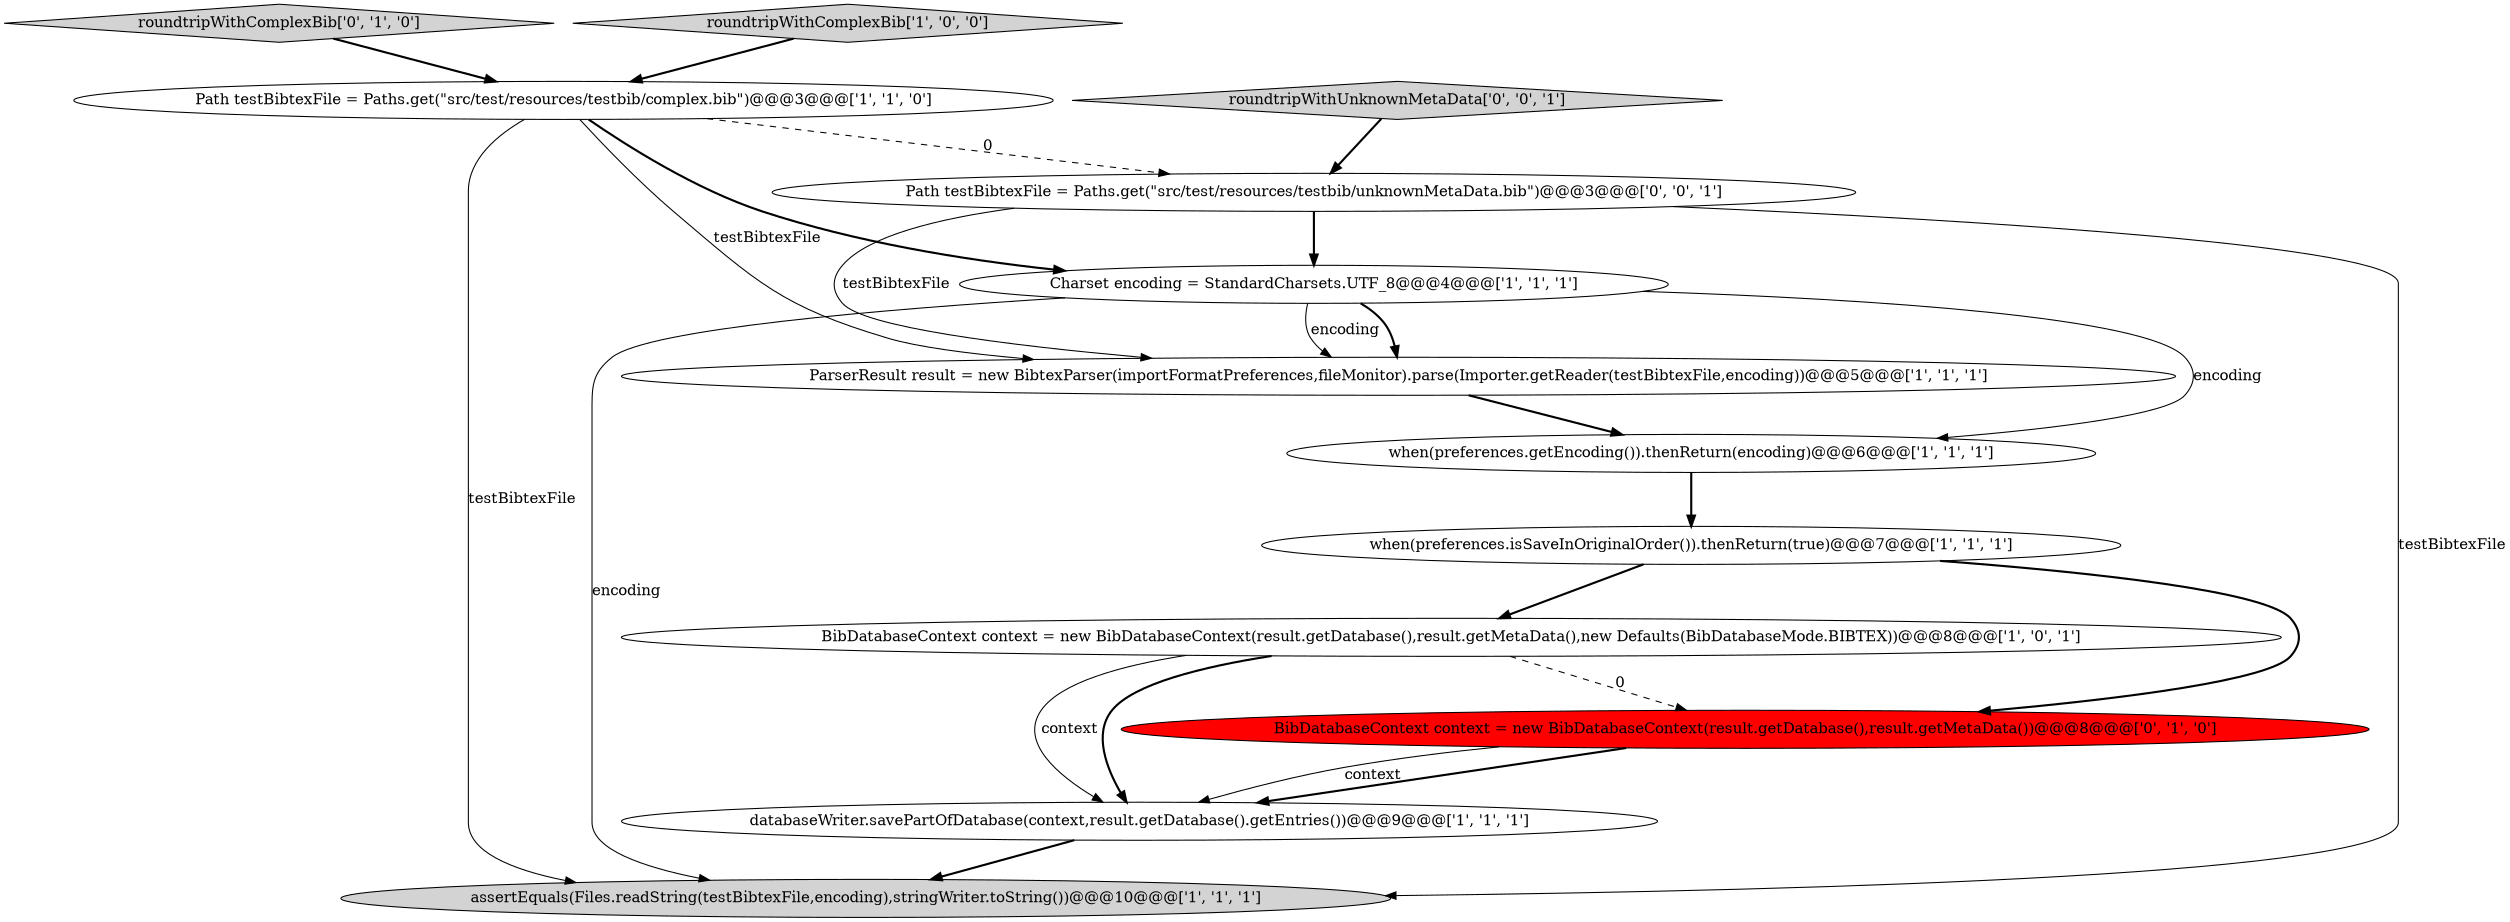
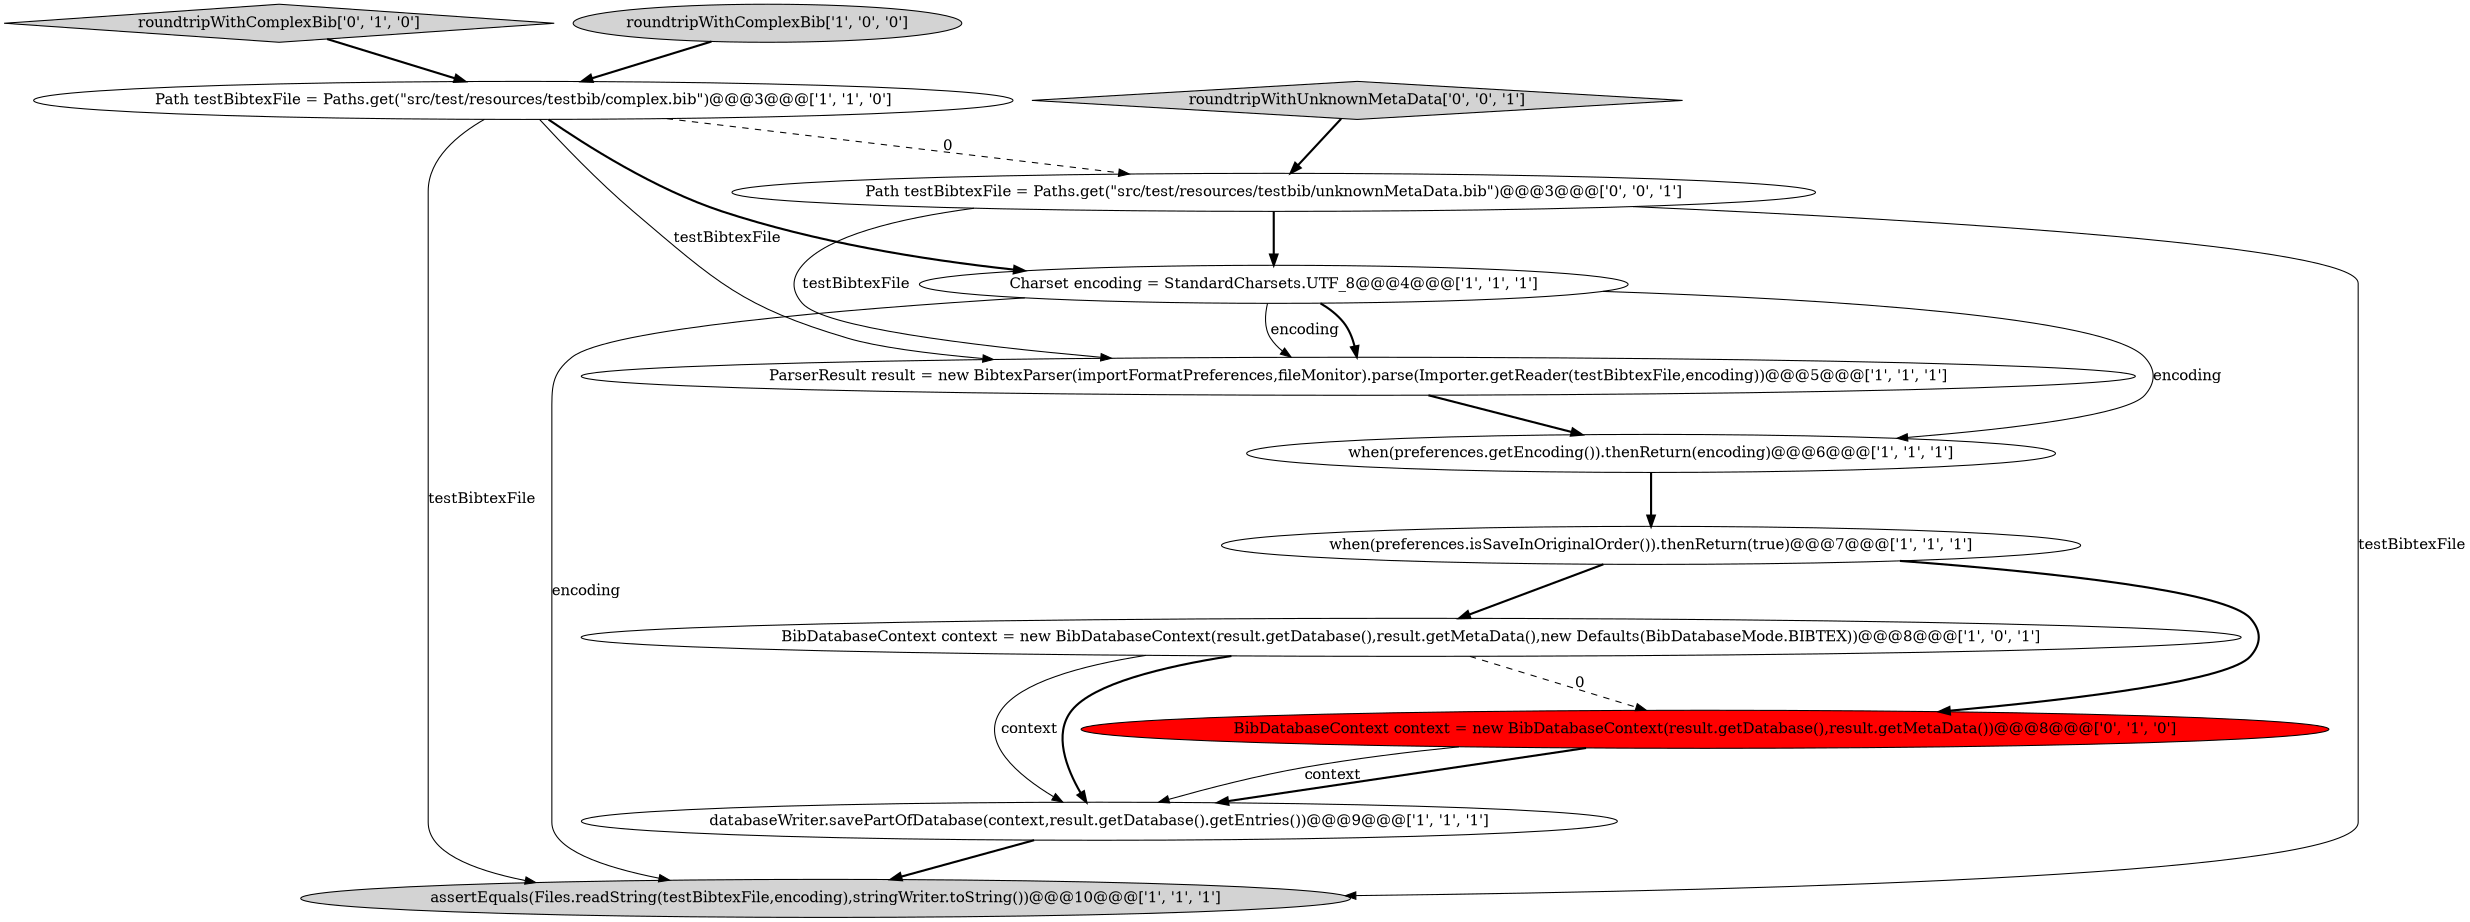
node "roundtripWithComplexBib['1', '0', '0']": shape diamond -> ellipse
